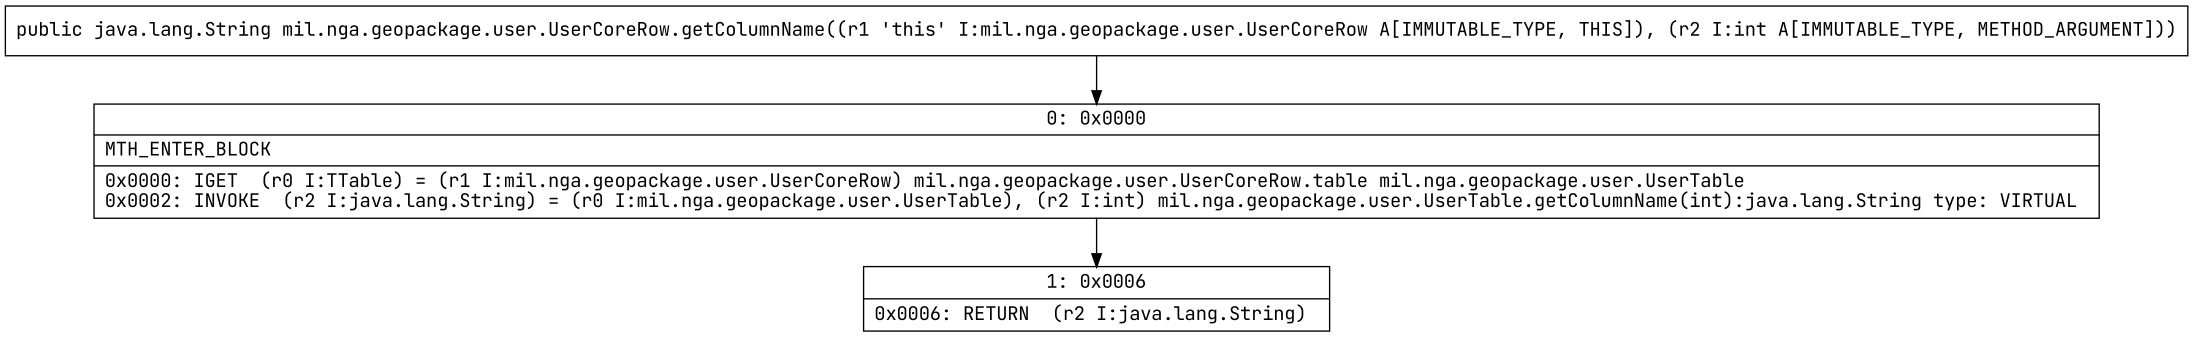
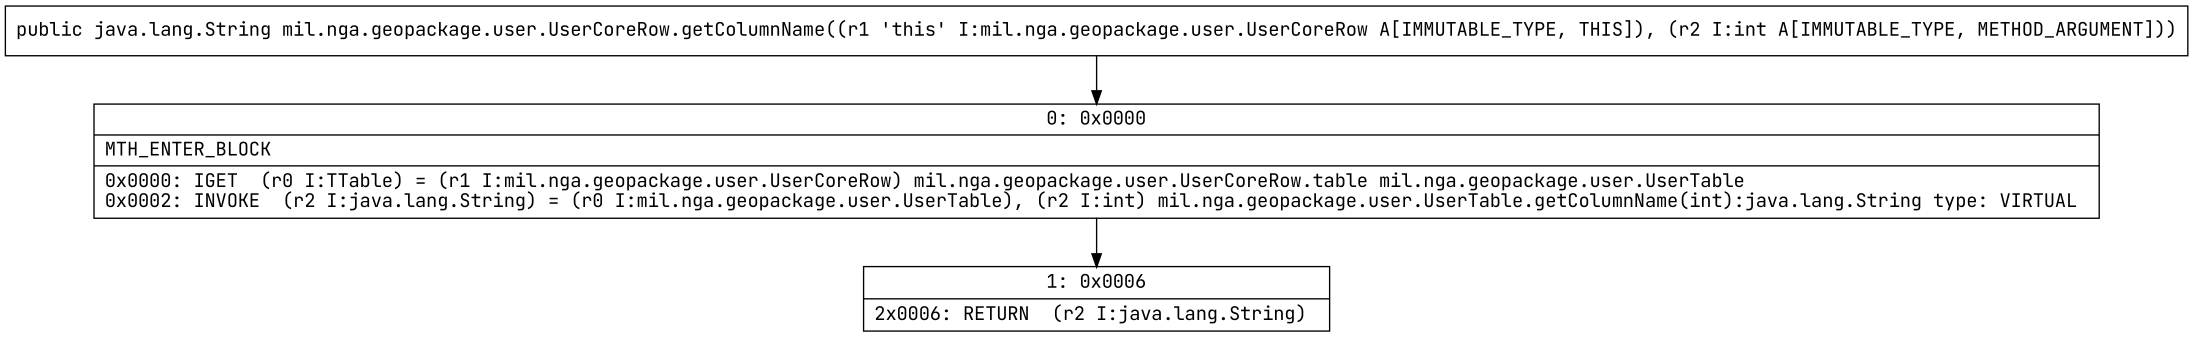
node "1: 0x0006": text "0x0006: RETURN  (r2 I:java.lang.String)" -> "2x0006: RETURN  (r2 I:java.lang.String)"
